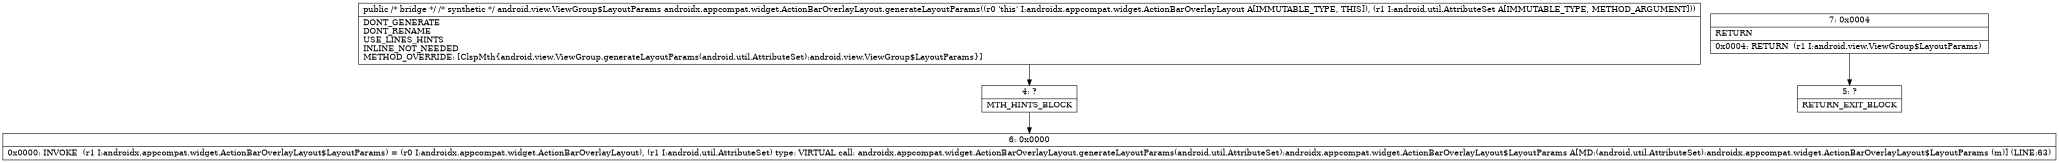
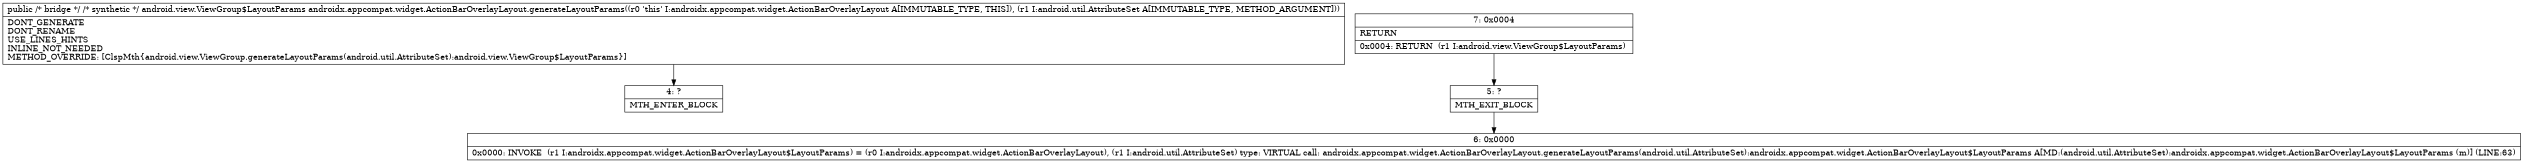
node "4: ?": text "MTH_HINTS_BLOCK" -> "MTH_ENTER_BLOCK"
node "5: ?": text "RETURN_EXIT_BLOCK" -> "MTH_EXIT_BLOCK"
edge "4: ?" -> "6: 0x0000": now "5: ?" -> "6: 0x0000"
